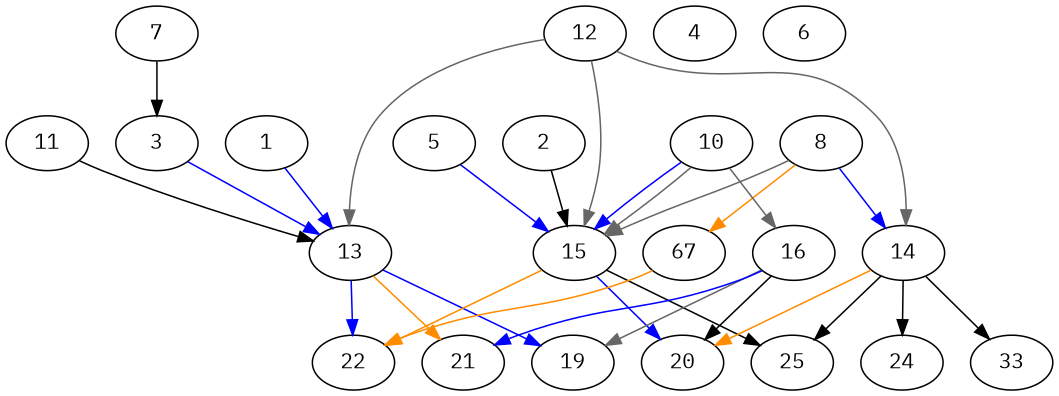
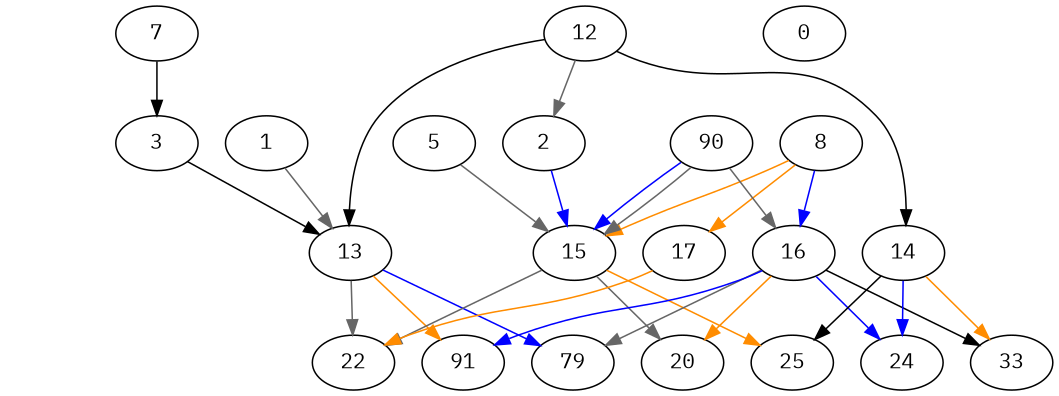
node "4": removed
node "6": label "6" -> "0"
edge "12" -> "14": color gray40 -> black
edge "12" -> "13": color gray40 -> black
edge "12" -> "15": now "12" -> "2"
node "11": removed
node "10": label "10" -> "90"
edge "2" -> "15": color black -> blue
edge "1" -> "13": color blue -> gray40
edge "8" -> "14": now "8" -> "16"
edge "5" -> "15": color blue -> gray40
edge "3" -> "13": color blue -> black
edge "8" -> "15": color gray40 -> darkorange
node "67": label "67" -> "17"
edge "13" -> "22": color blue -> gray40
edge "15" -> "20": color blue -> gray40
edge "14" -> "24": color black -> blue
edge "16" -> "24": added
edge "16" -> "20": color black -> darkorange
edge "14" -> "33": color black -> darkorange
edge "15" -> "22": color darkorange -> gray40
edge "16" -> "33": added
edge "14" -> "20": removed
edge "15" -> "25": color black -> darkorange
node "21": label "21" -> "91"
node "19": label "19" -> "79"
